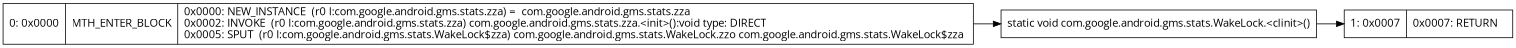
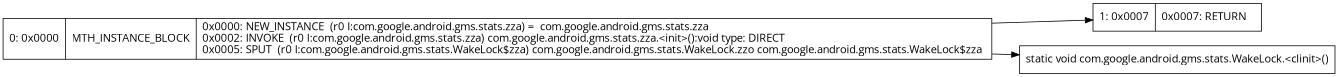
node "0: 0x0000": text "MTH_ENTER_BLOCK" -> "MTH_INSTANCE_BLOCK"
edge "static void com.google.android.gms.stats.WakeLock.<clinit>()" -> "1: 0x0007": now "0: 0x0000" -> "1: 0x0007"
